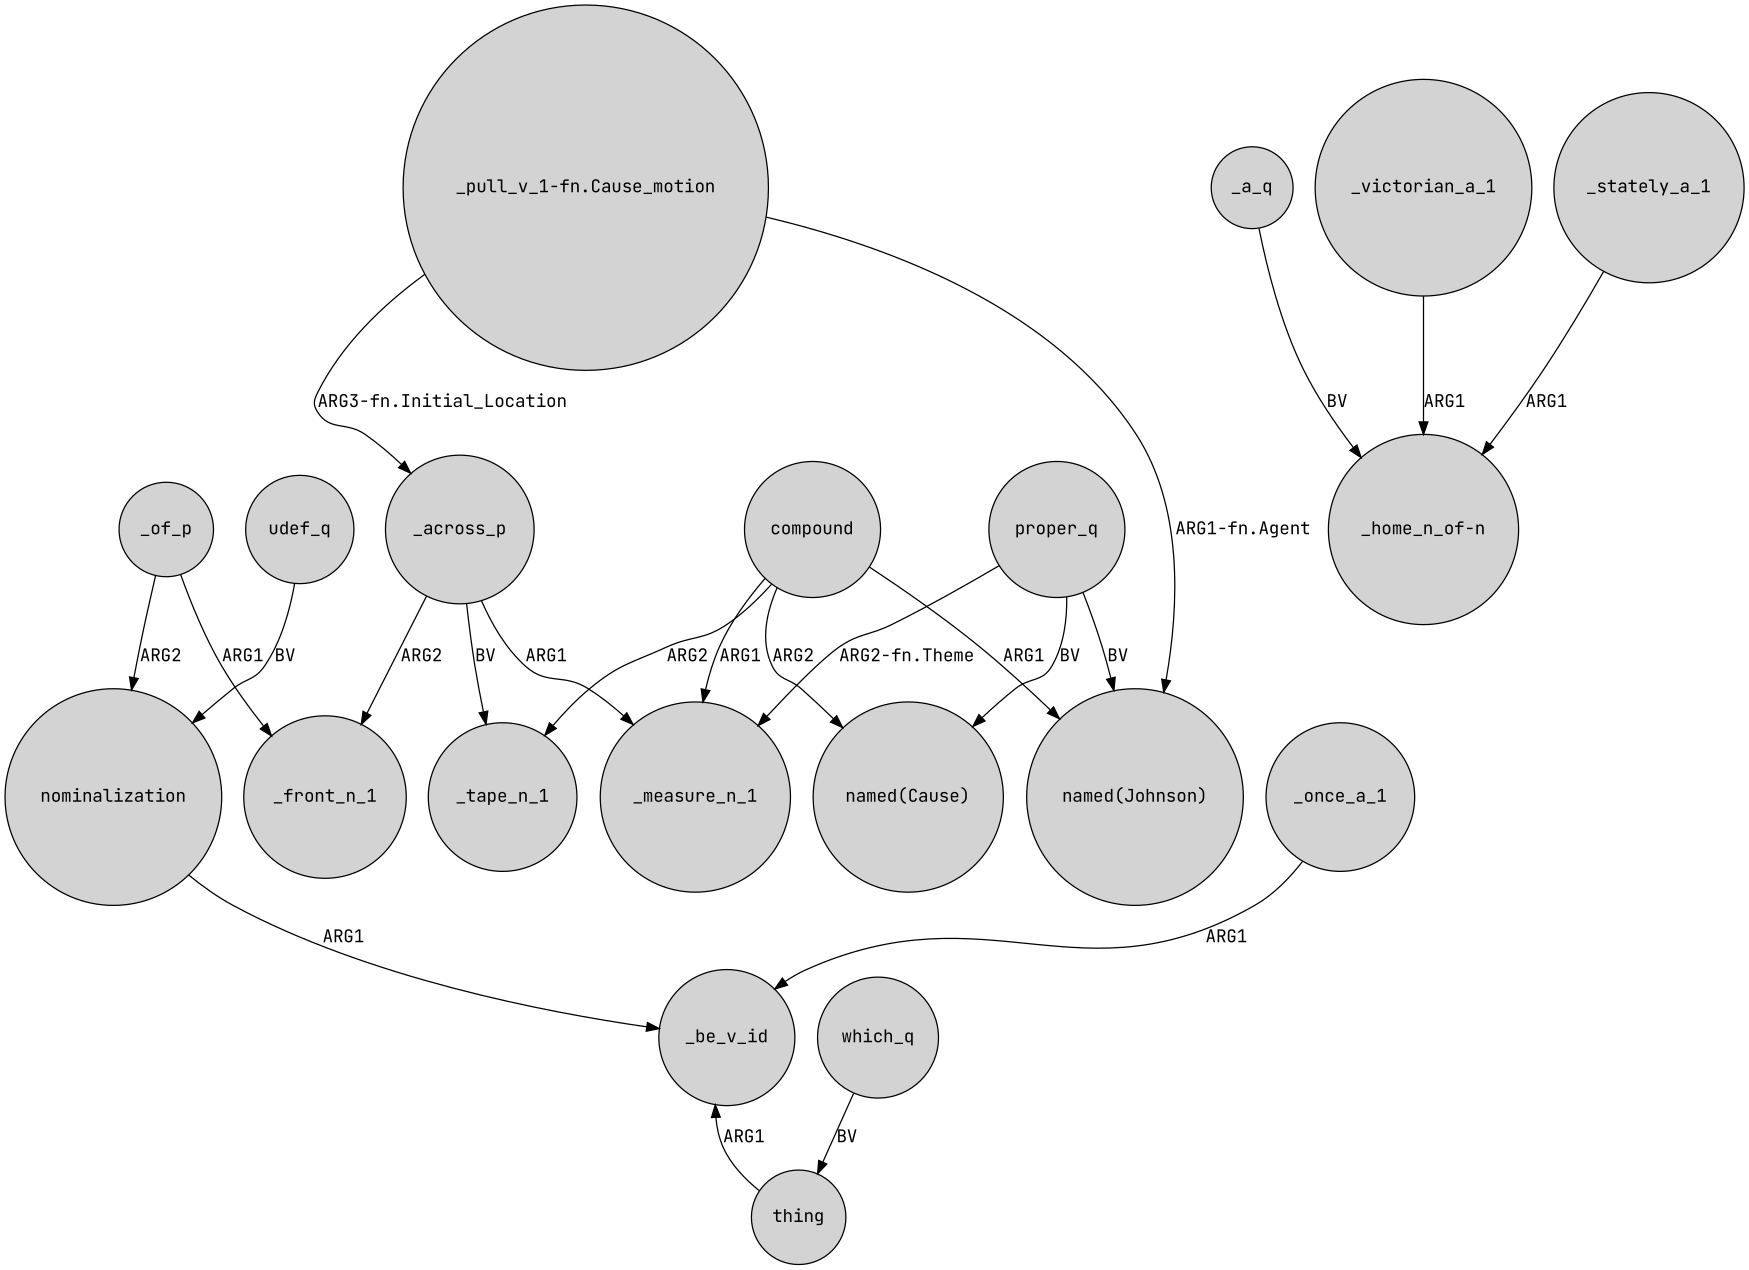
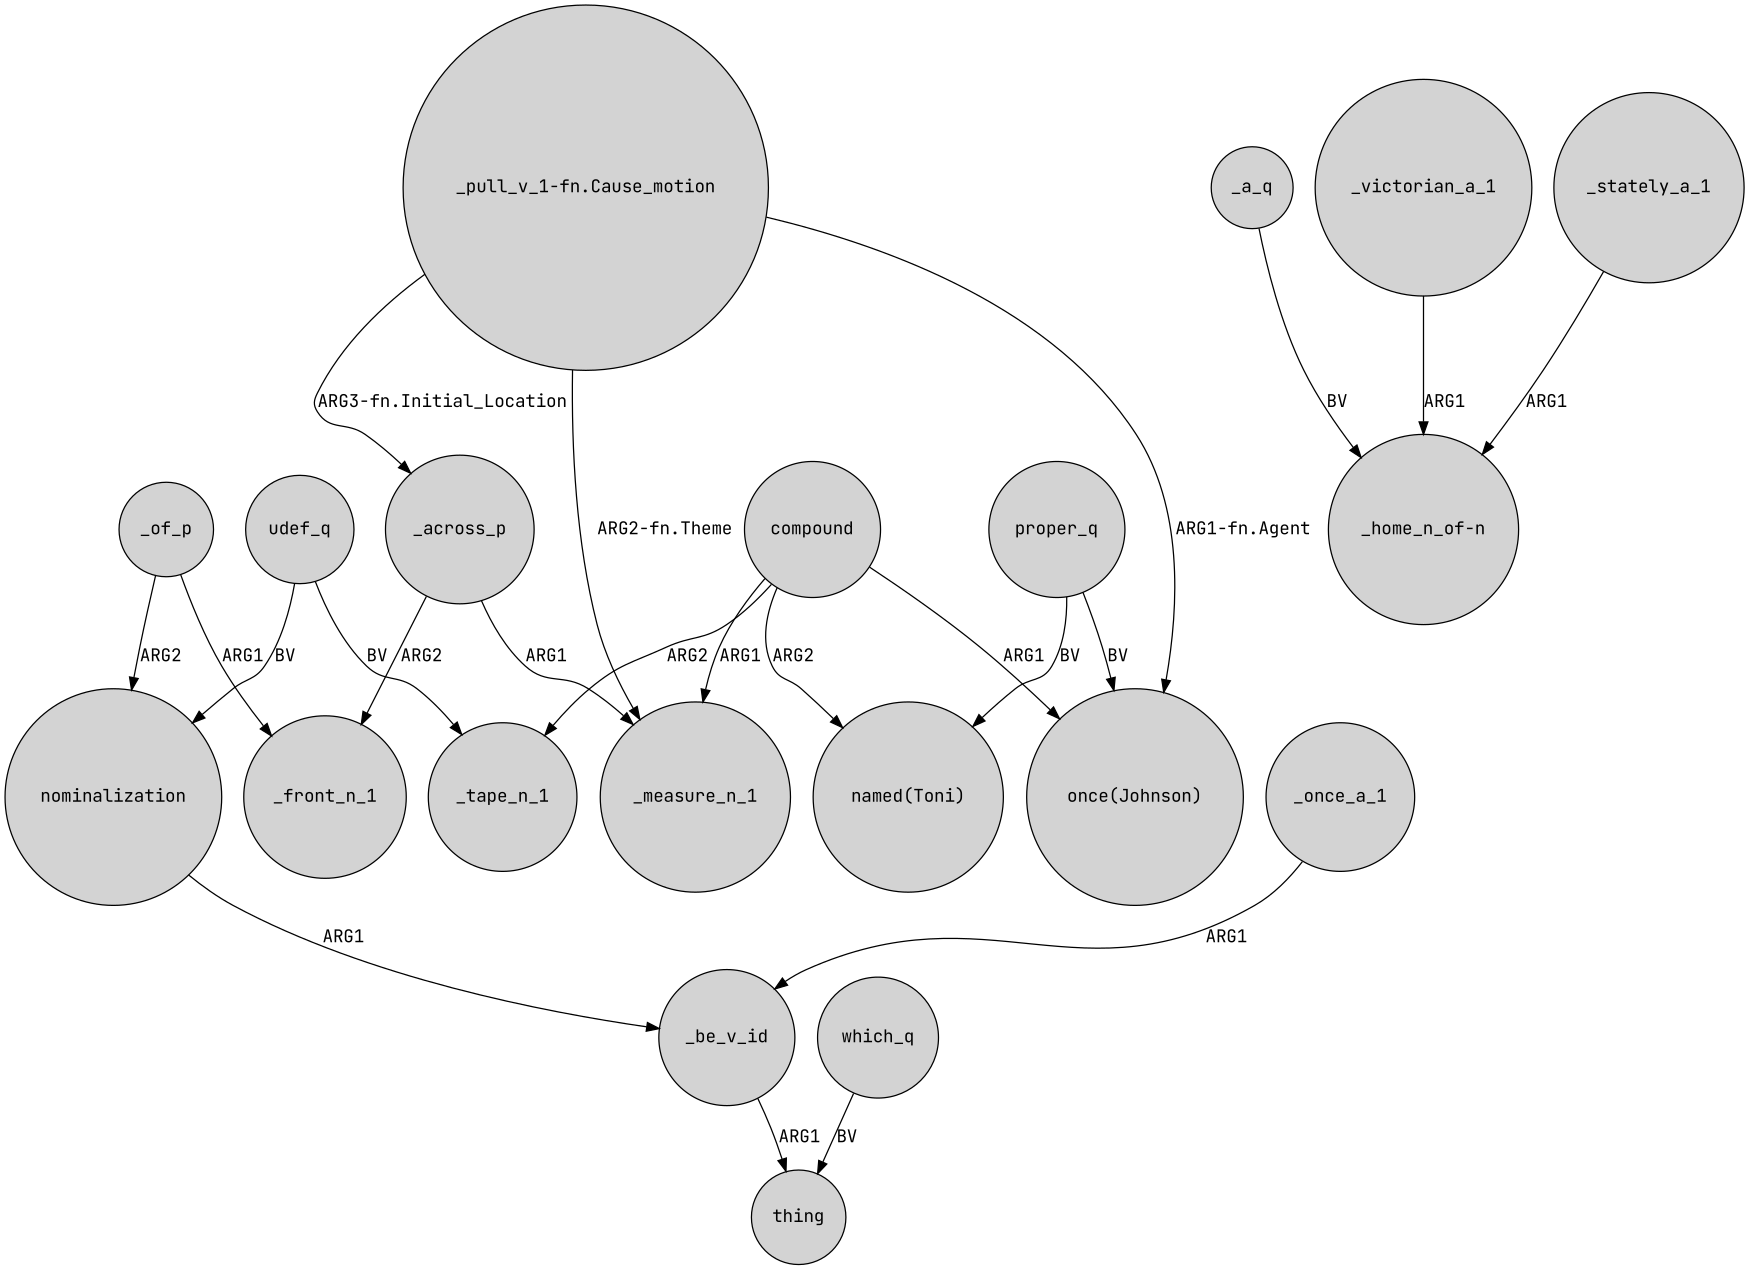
edge "proper_q" -> "_measure_n_1": now "_pull_v_1-fn.Cause_motion" -> "_measure_n_1"
edge "_across_p" -> "_tape_n_1": now "udef_q" -> "_tape_n_1"
node "named(Cause)": label "named(Cause)" -> "named(Toni)"
node "named(Johnson)": label "named(Johnson)" -> "once(Johnson)"
edge "thing" -> "_be_v_id": reversed
